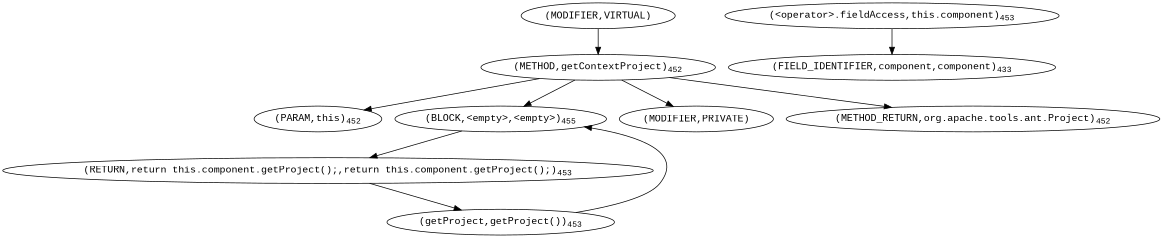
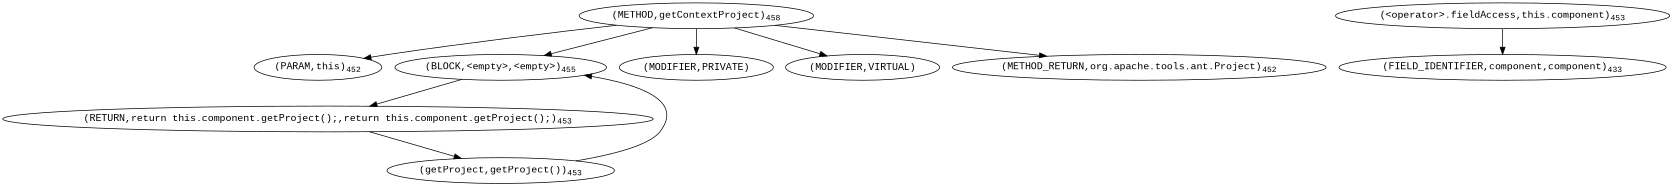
edge "(MODIFIER,VIRTUAL)" -> "(METHOD,getContextProject)": reversed
node "(METHOD,getContextProject)": text "452" -> "458"
